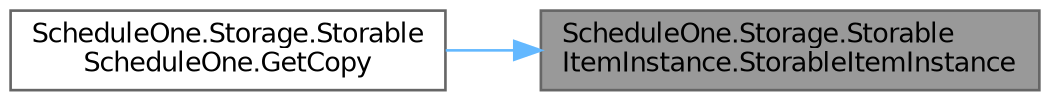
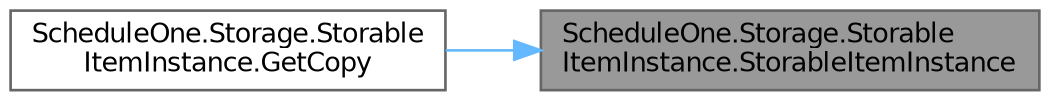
node "ScheduleOne.Storage.Storable ScheduleOne.GetCopy": label "ScheduleOne.Storage.Storable ScheduleOne.GetCopy" -> "ScheduleOne.Storage.Storable ItemInstance.GetCopy"
